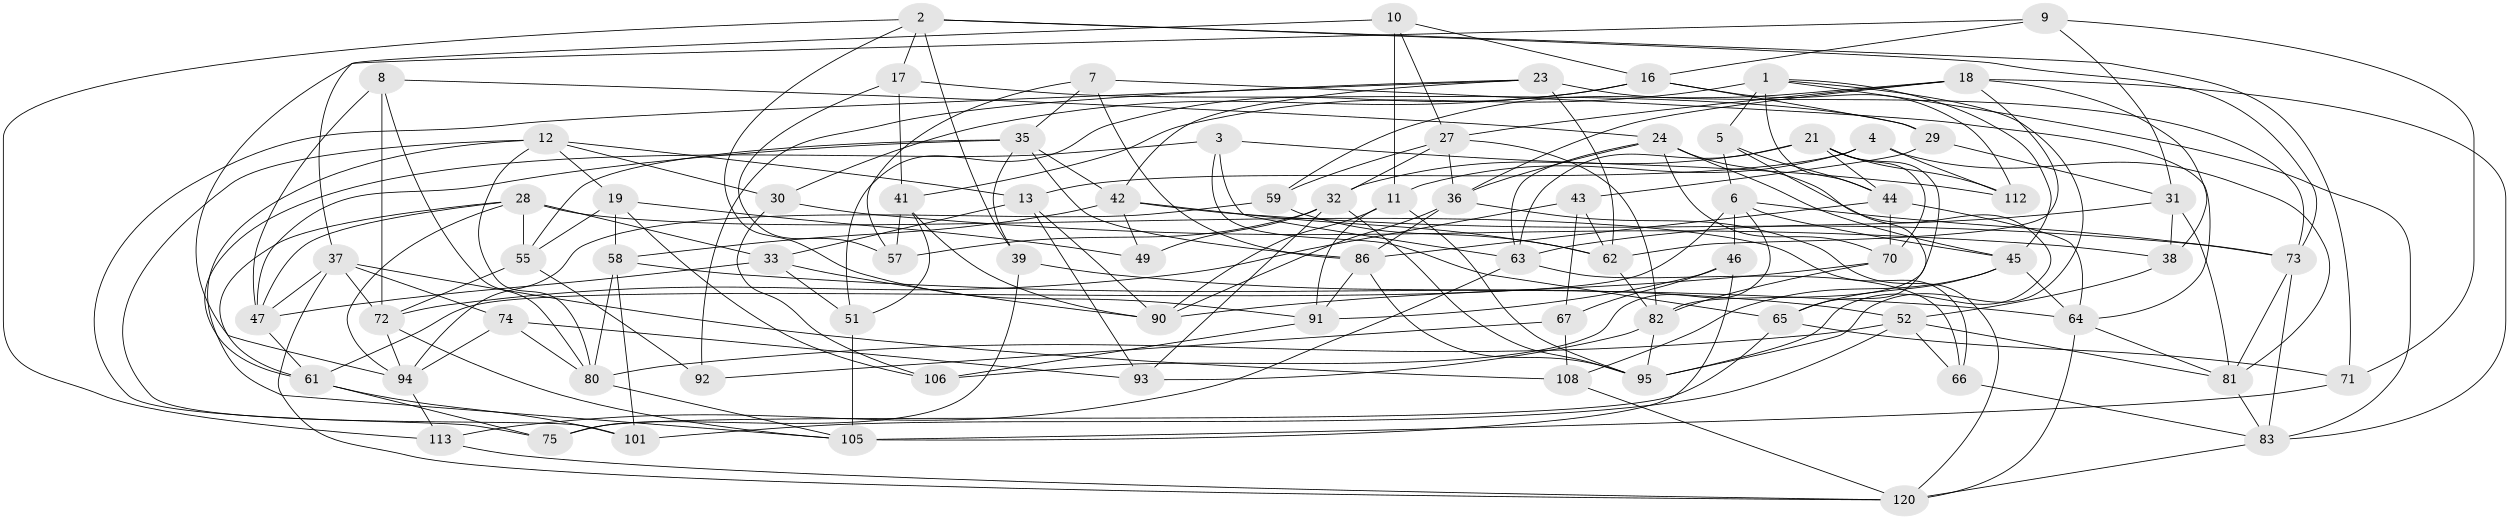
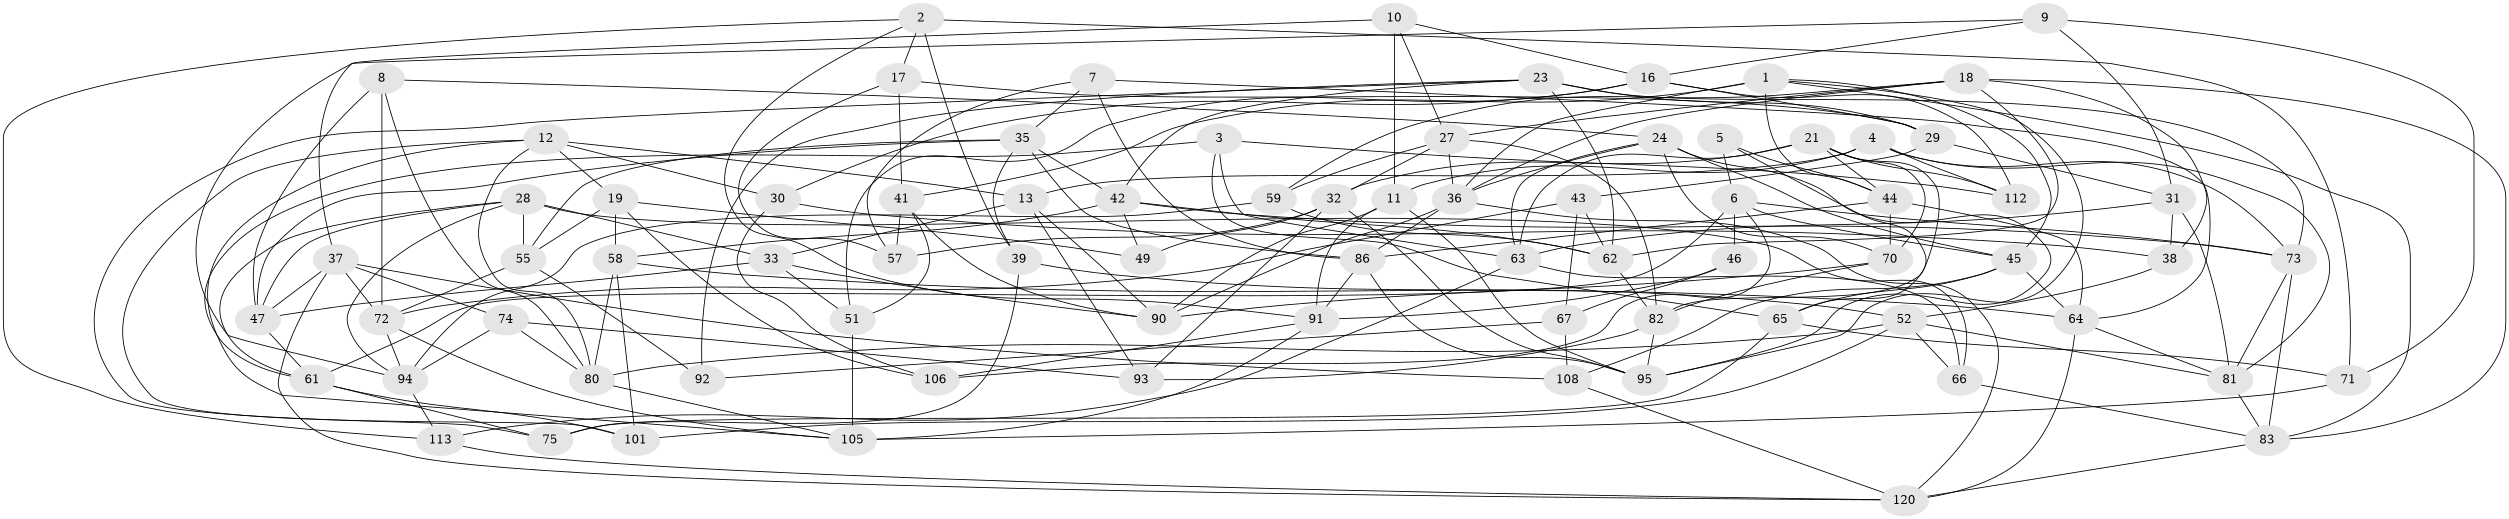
edge "2" -- "73": now "4" -- "73"
edge "23" -- "29": added
edge "1" -- "5": now "1" -- "36"
edge "46" -- "105": now "91" -- "105"
